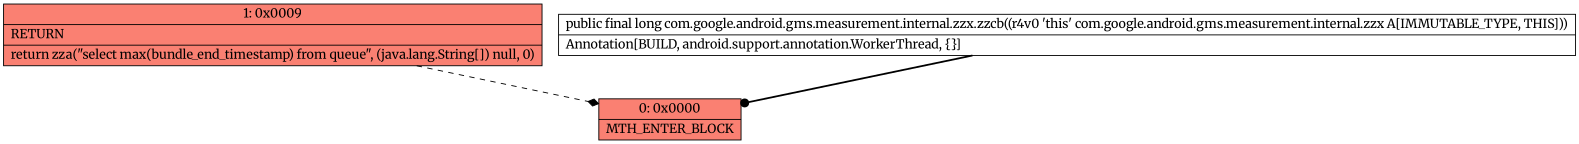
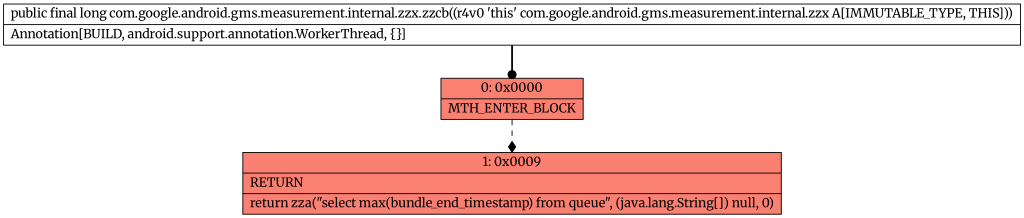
edge "1: 0x0009" -> "0: 0x0000": reversed
